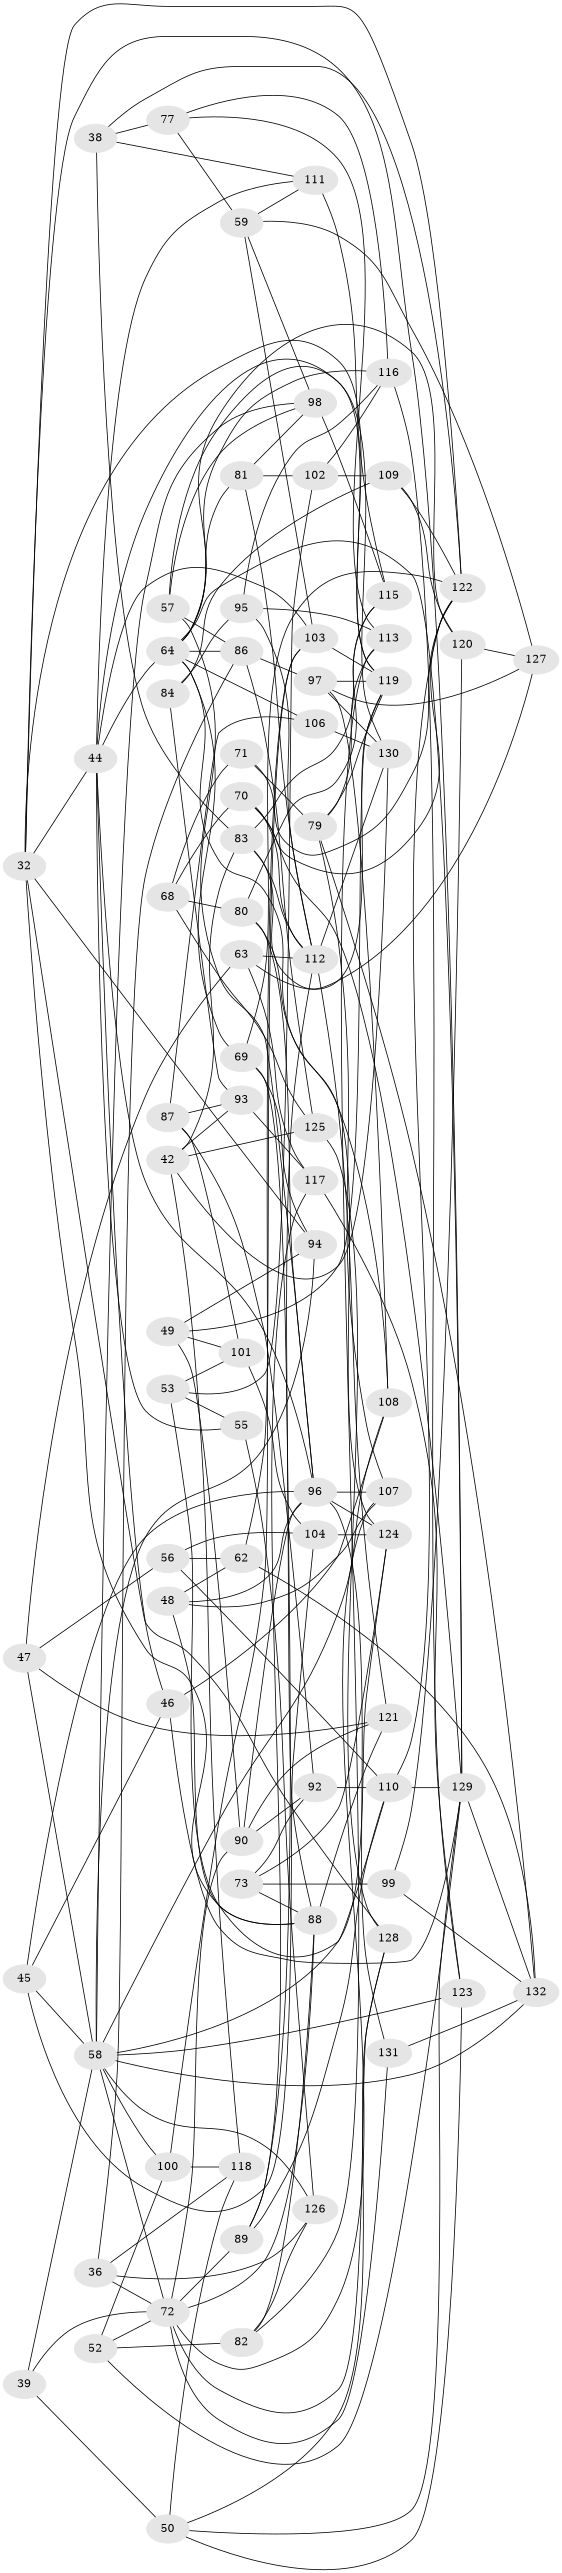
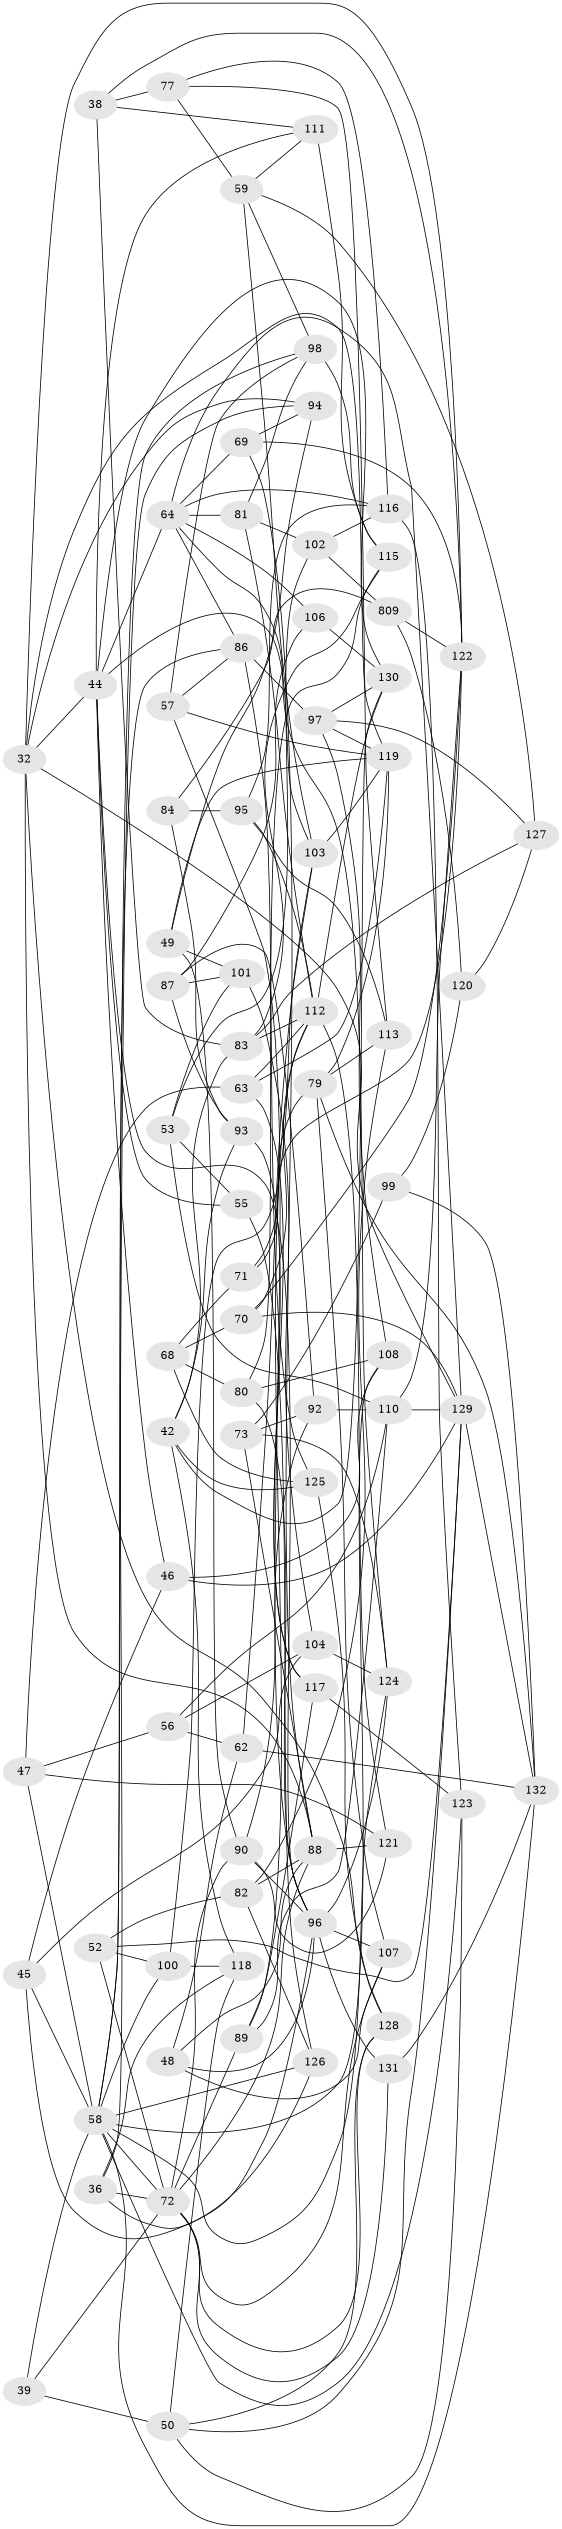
edge "120" -- "64": removed
node "109": label "109" -> "809"
